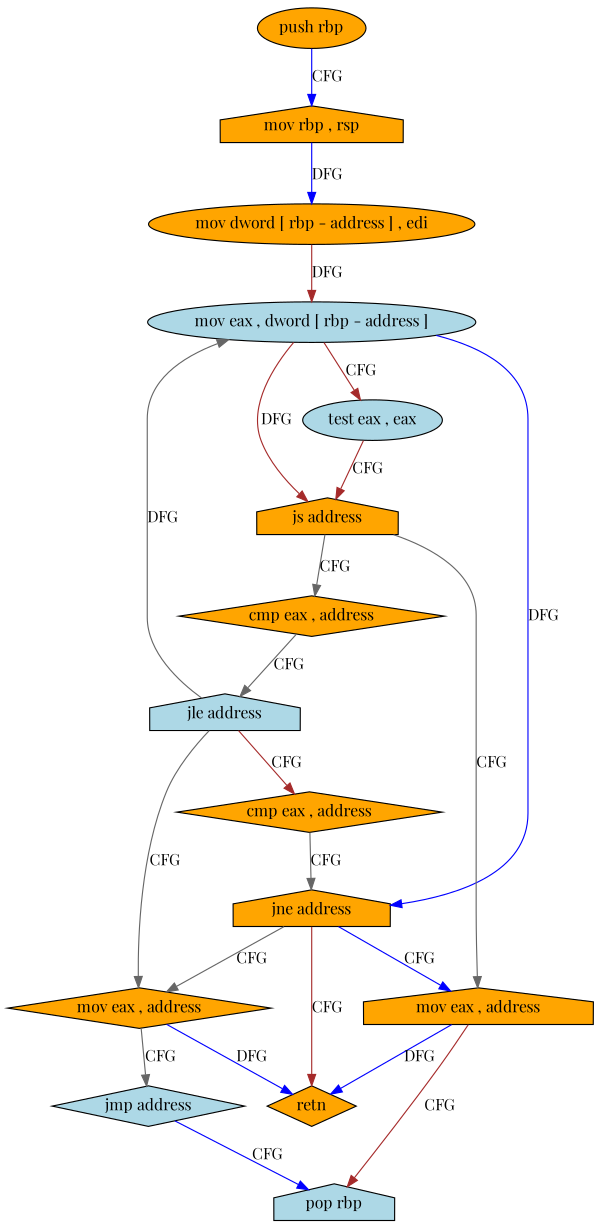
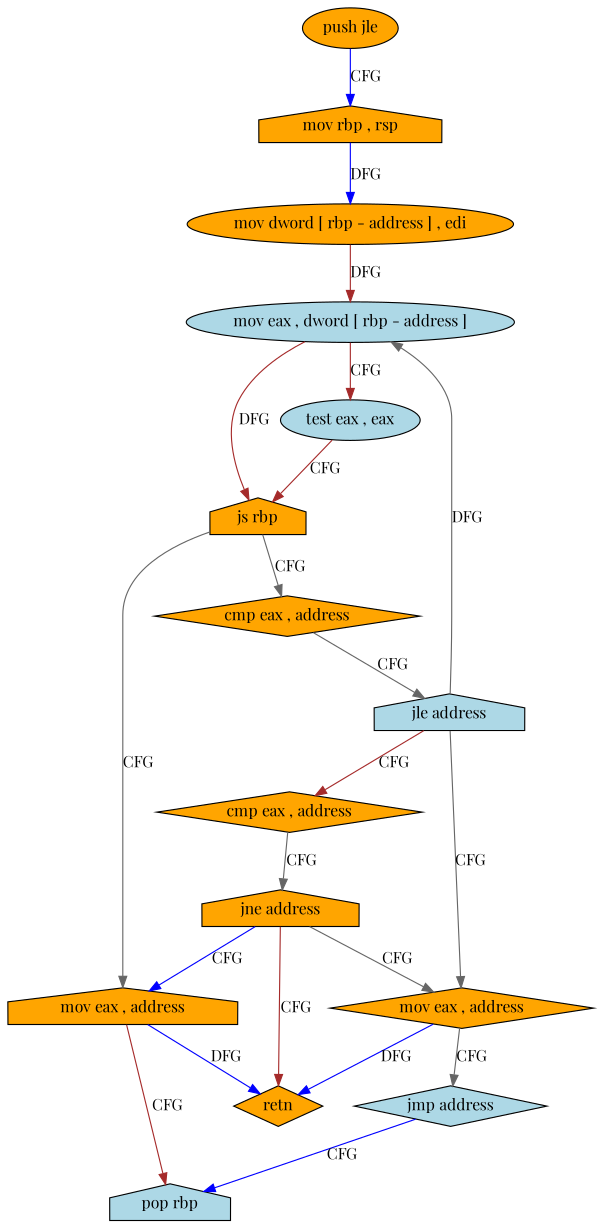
node "push rbp": label "push rbp" -> "push jle"
node "js address": label "js address" -> "js rbp"
edge "mov eax , dword [ rbp - address ]" -> "jne address": removed, label "DFG"
